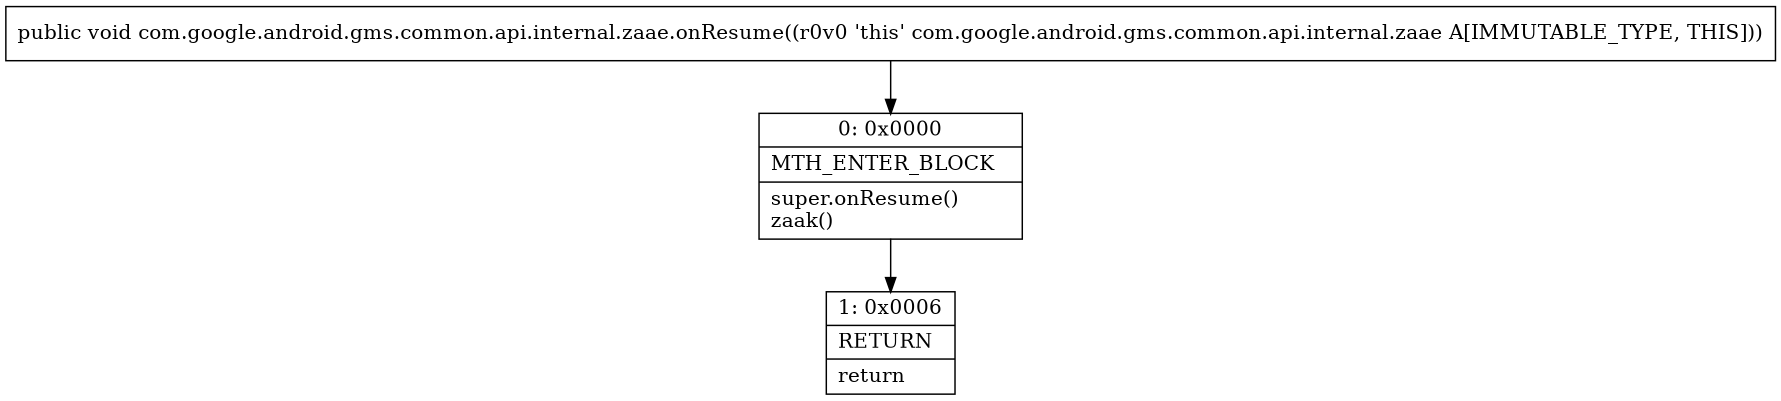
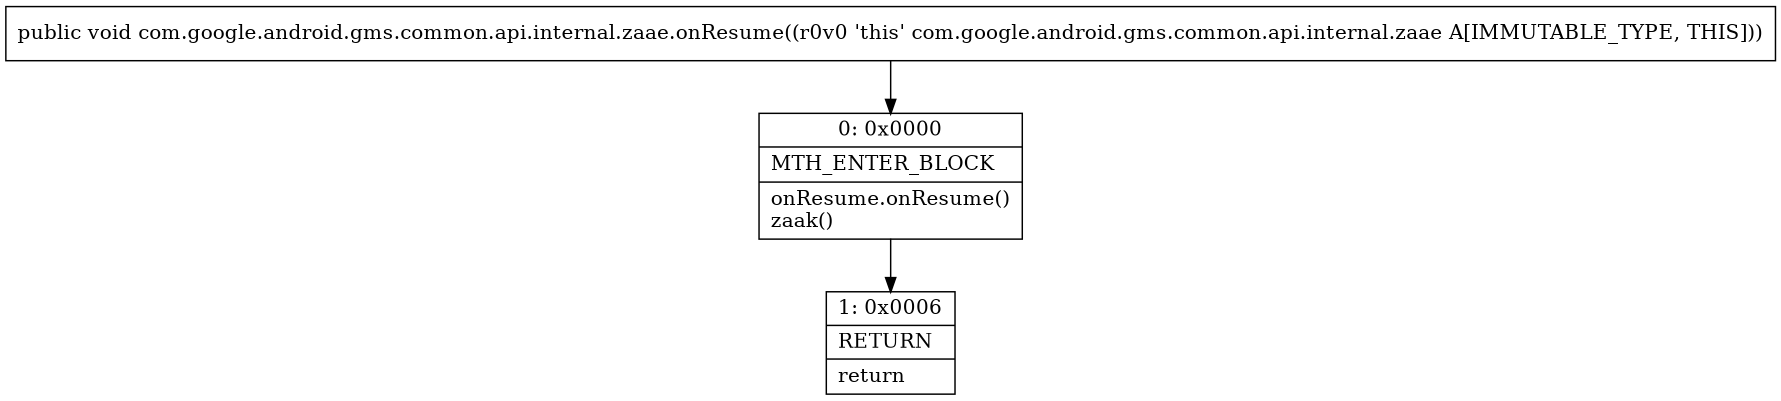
node "0: 0x0000": text "super.onResume()" -> "onResume.onResume()"
